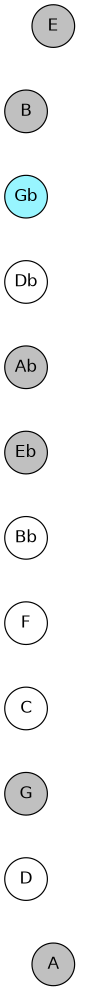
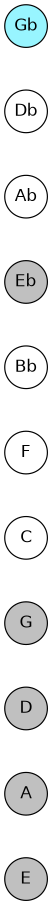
node "B": removed
node "Ab": fillcolor gray -> white
node "D": fillcolor white -> gray
